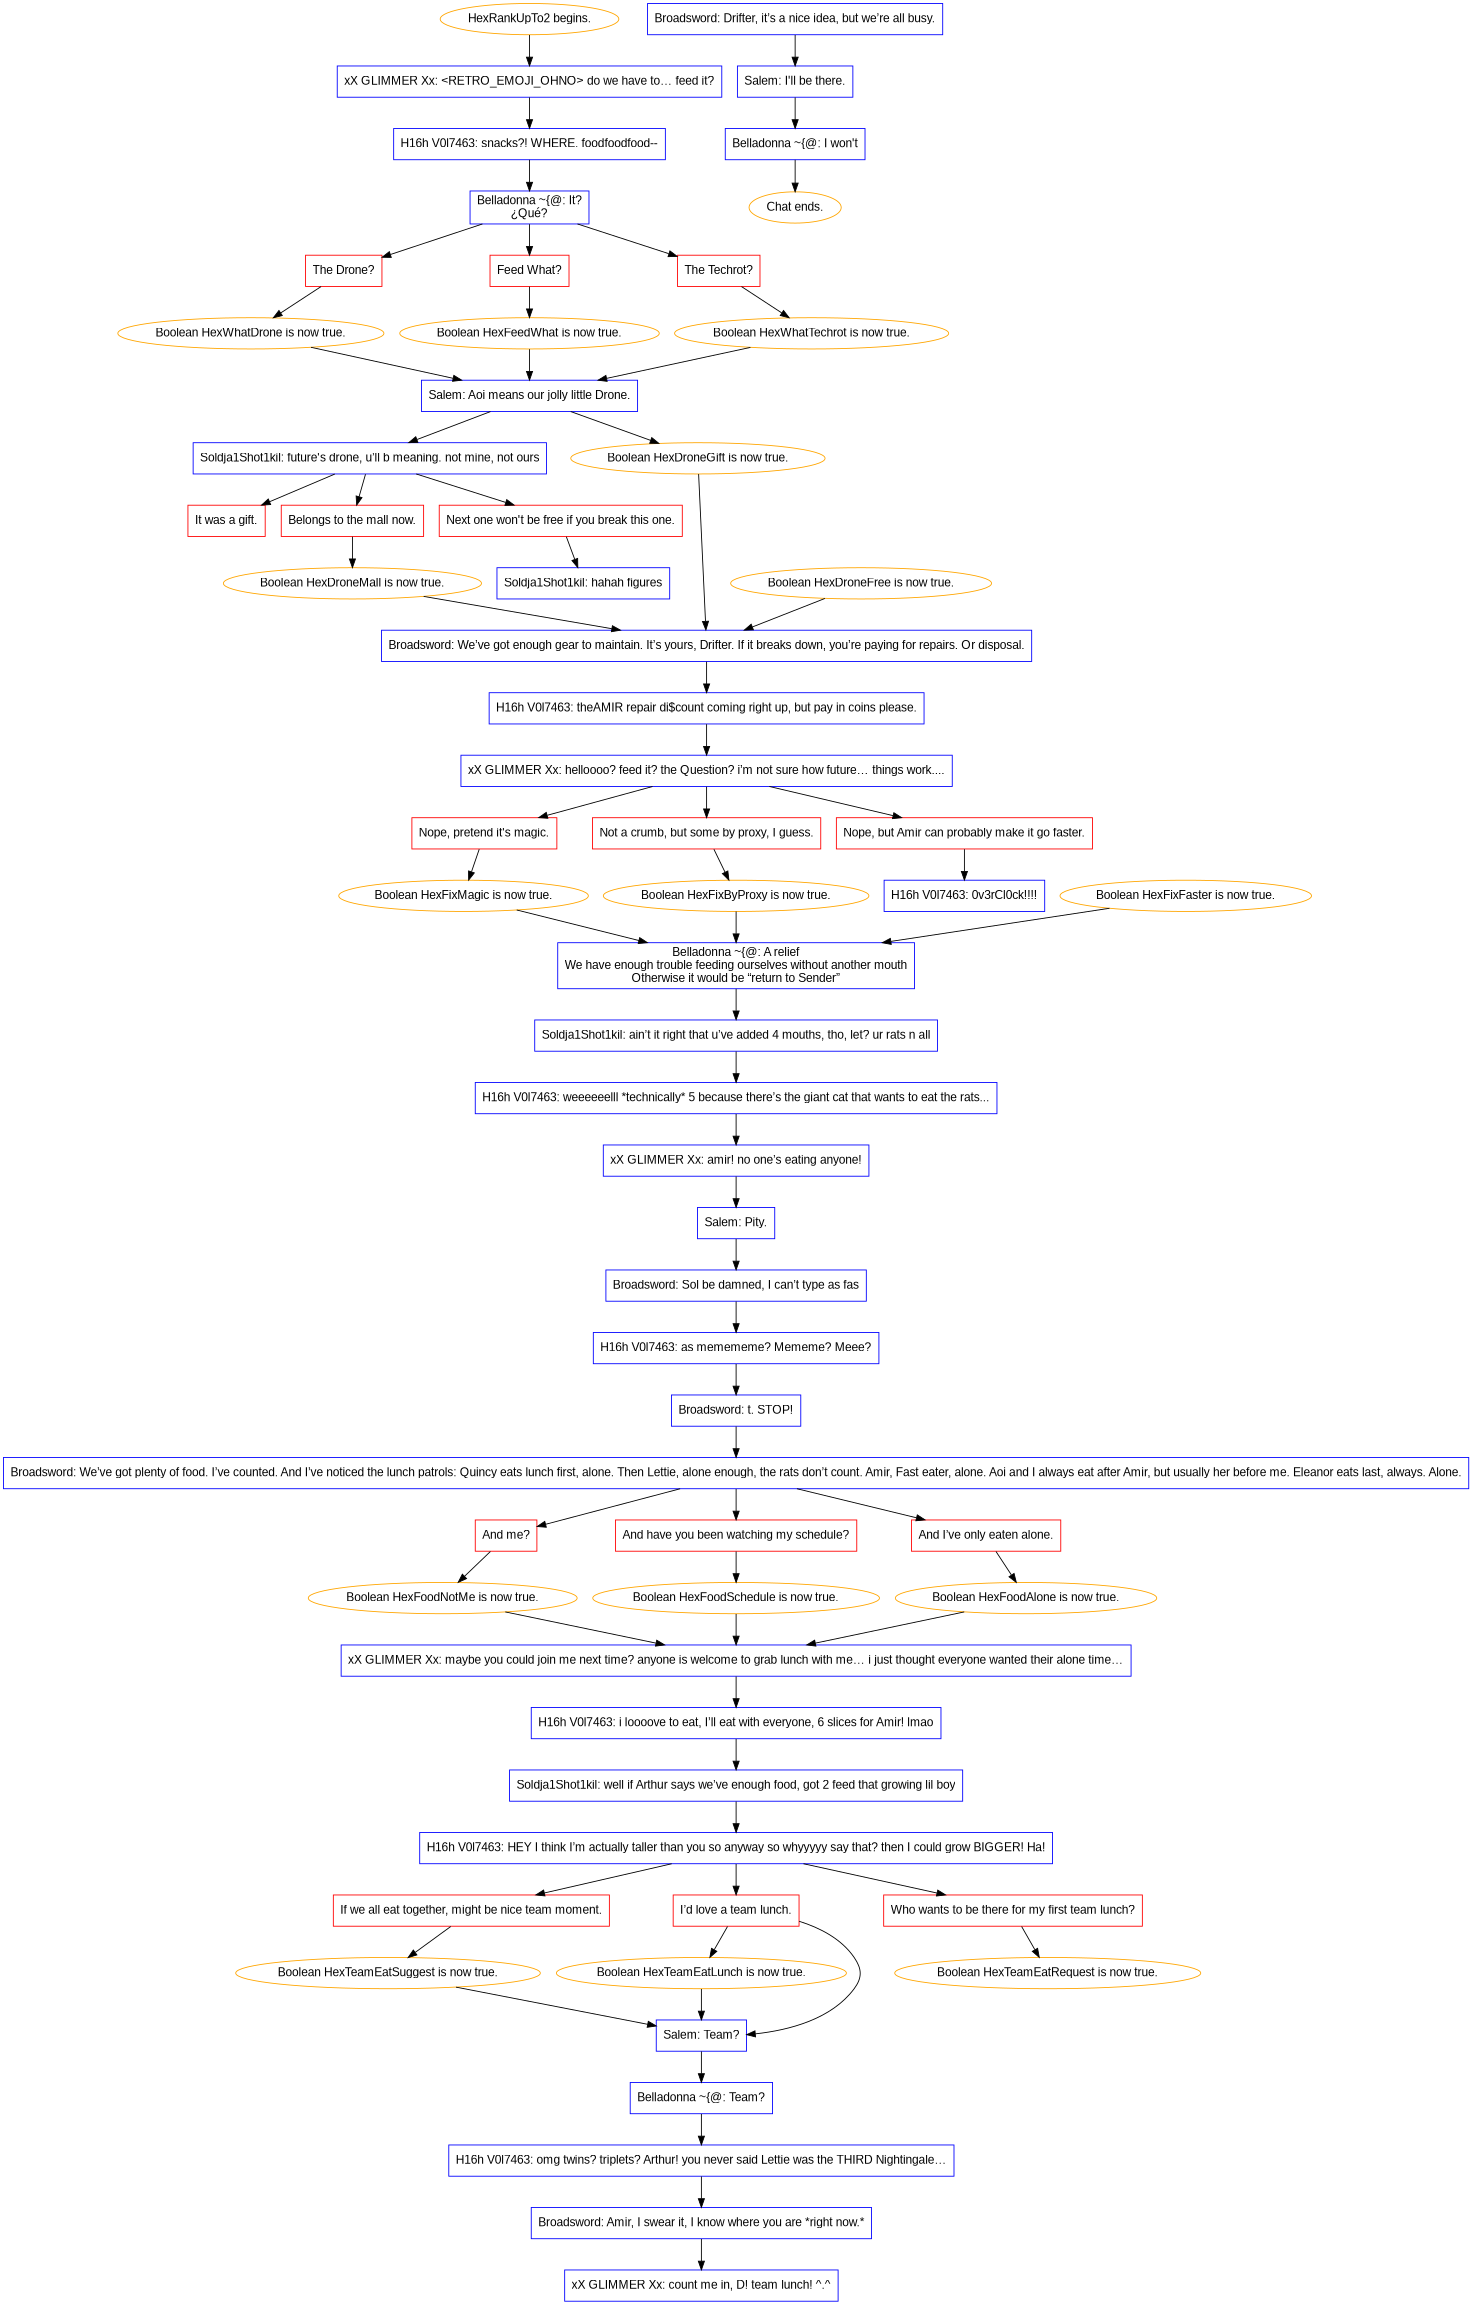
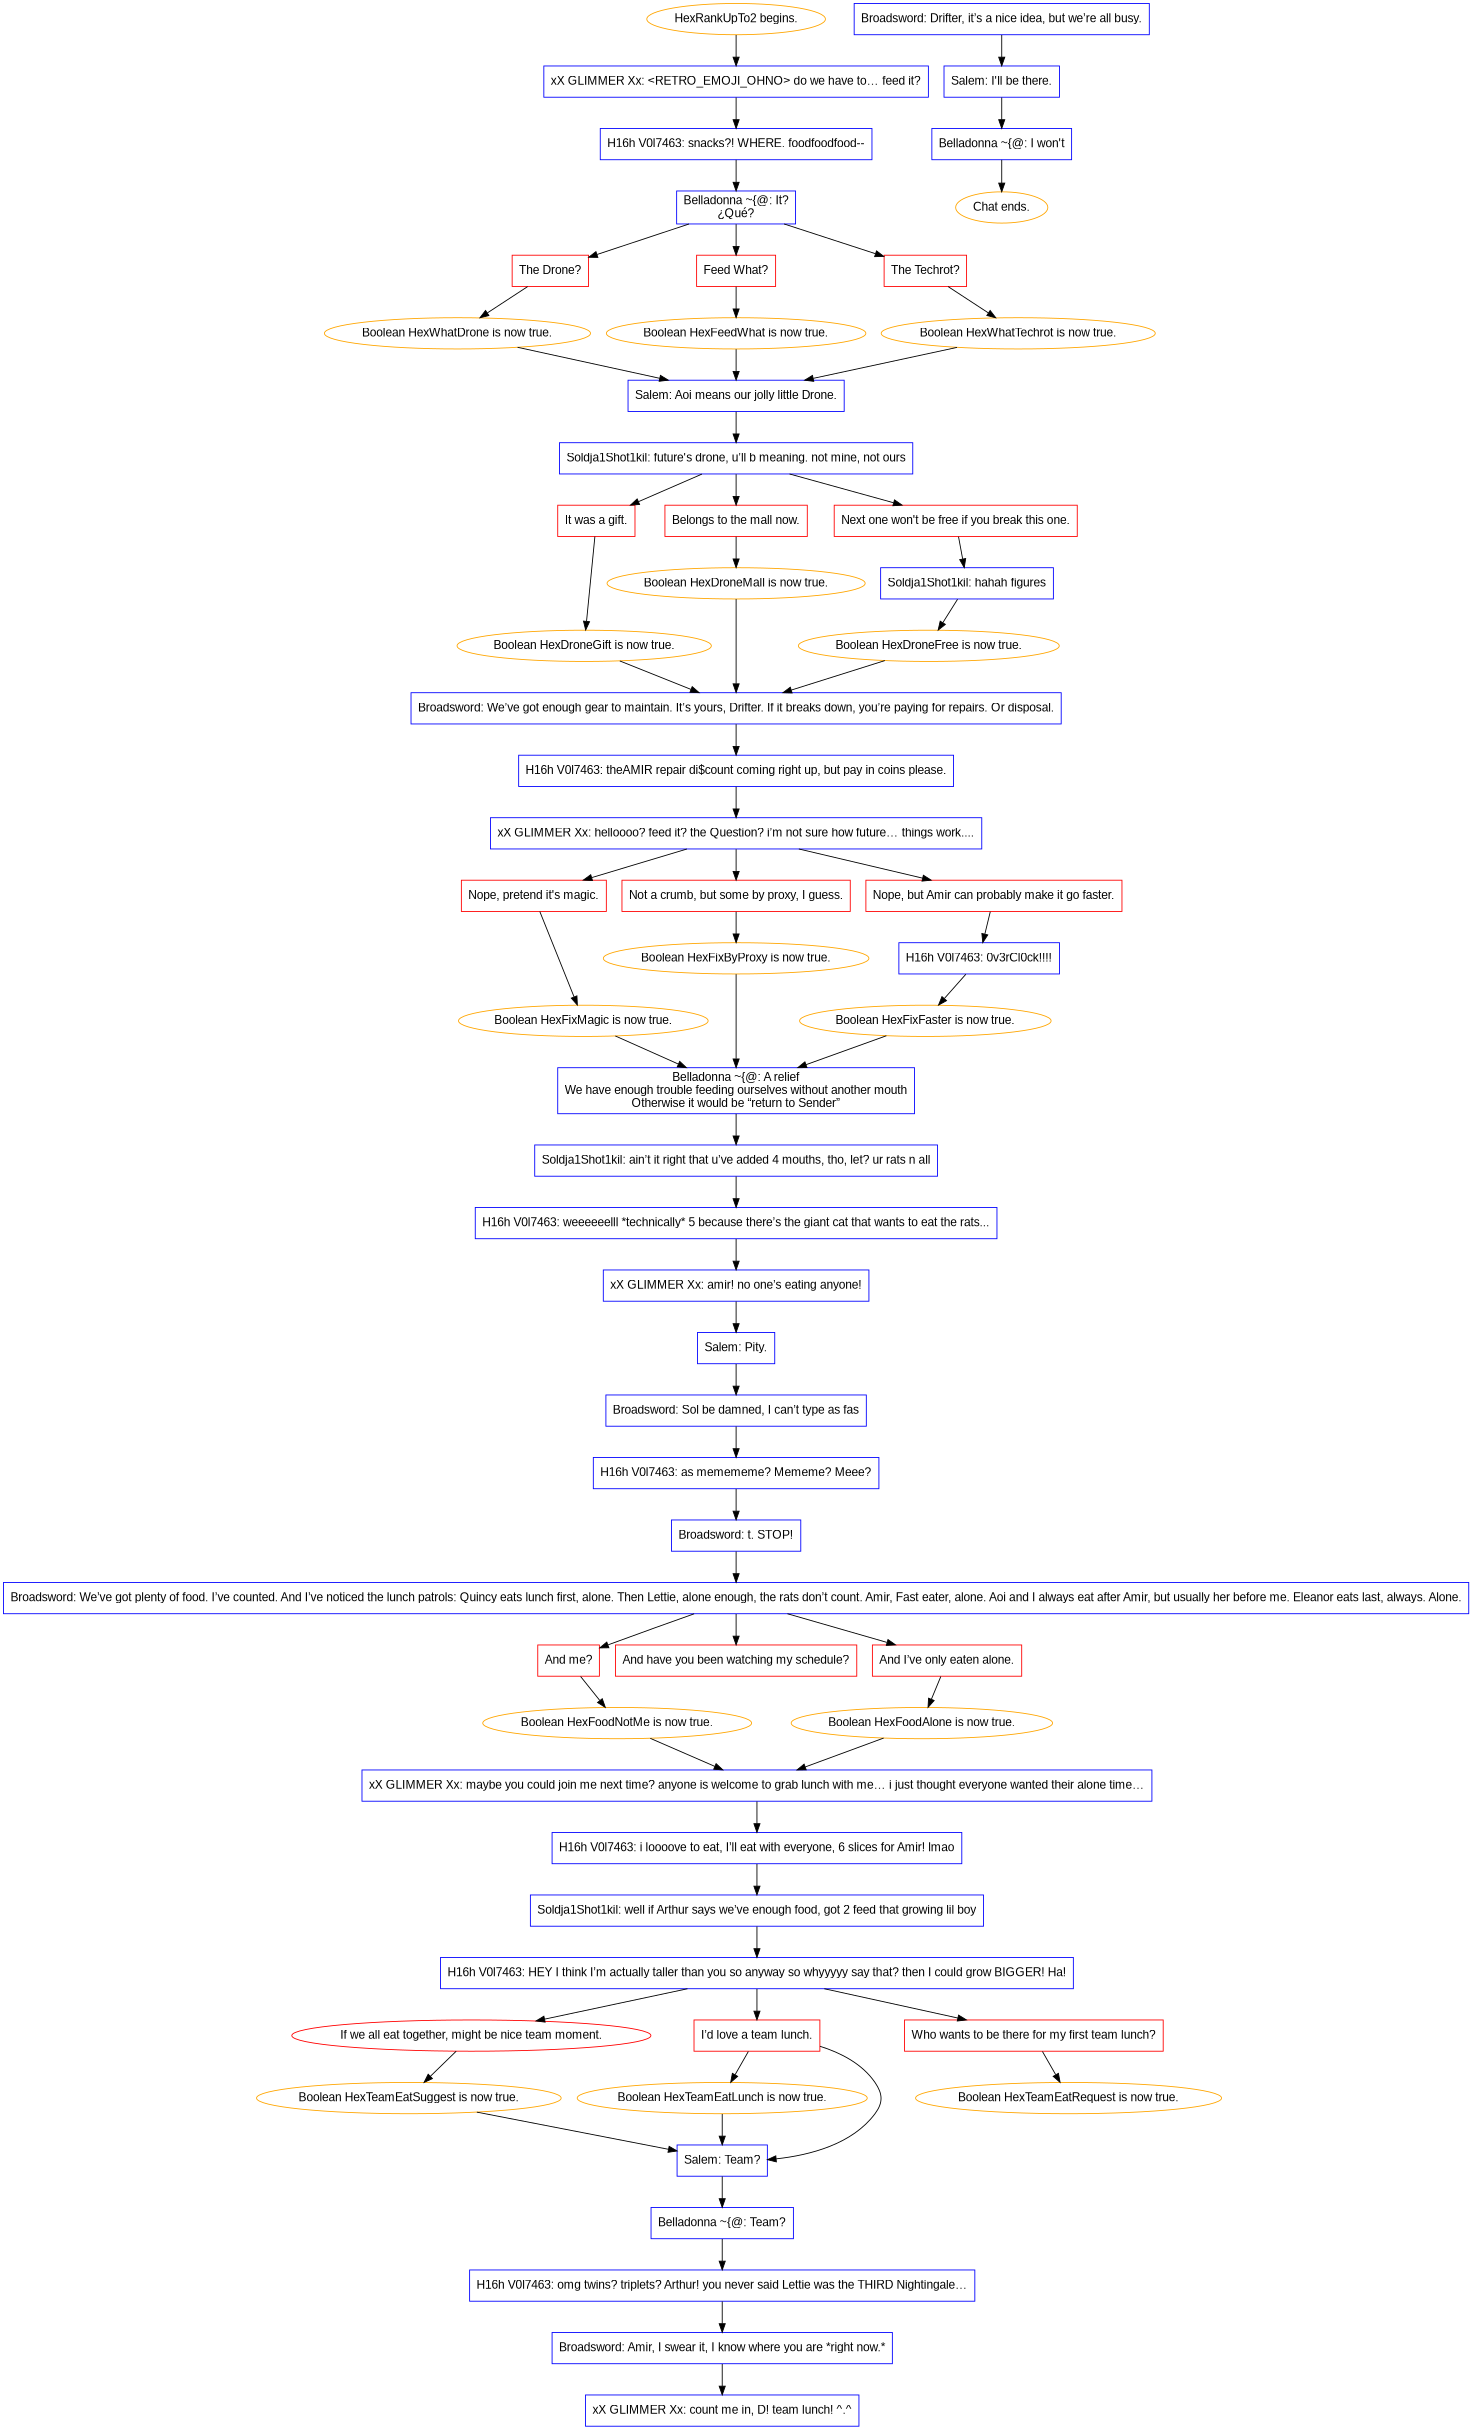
edge "Salem: Aoi means our jolly little Drone." -> "Boolean HexDroneGift is now true.": now "It was a gift." -> "Boolean HexDroneGift is now true."
edge "Soldja1Shot1kil: hahah figures" -> "Boolean HexDroneFree is now true.": added
edge "H16h V0l7463: 0v3rCl0ck!!!!" -> "Boolean HexFixFaster is now true.": added
node "Boolean HexFoodSchedule is now true.": removed
node "If we all eat together, might be nice team moment.": shape box -> ellipse
